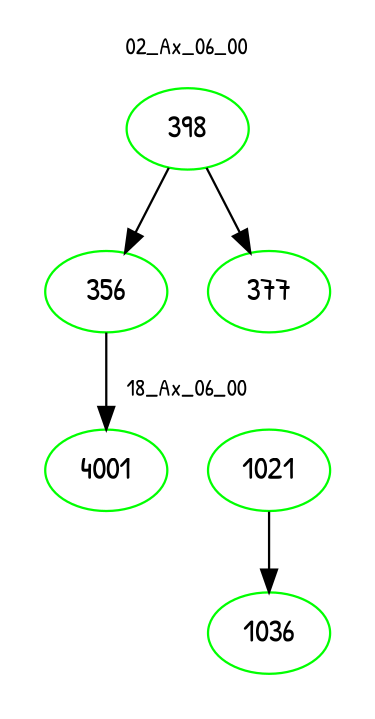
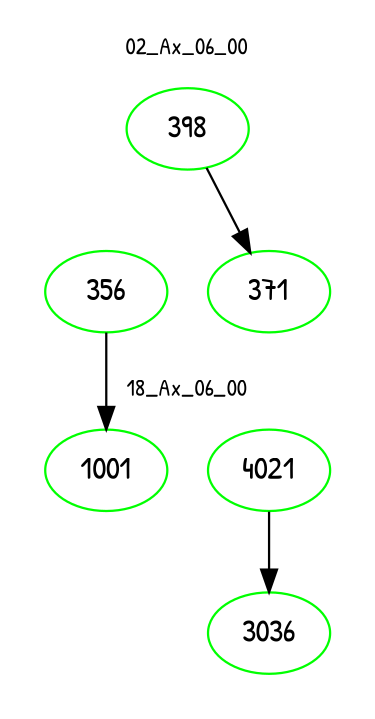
edge "398" -> "356": removed
node "377": label "377" -> "371"
node "4001": label "4001" -> "1001"
node "1021": label "1021" -> "4021"
node "1036": label "1036" -> "3036"
